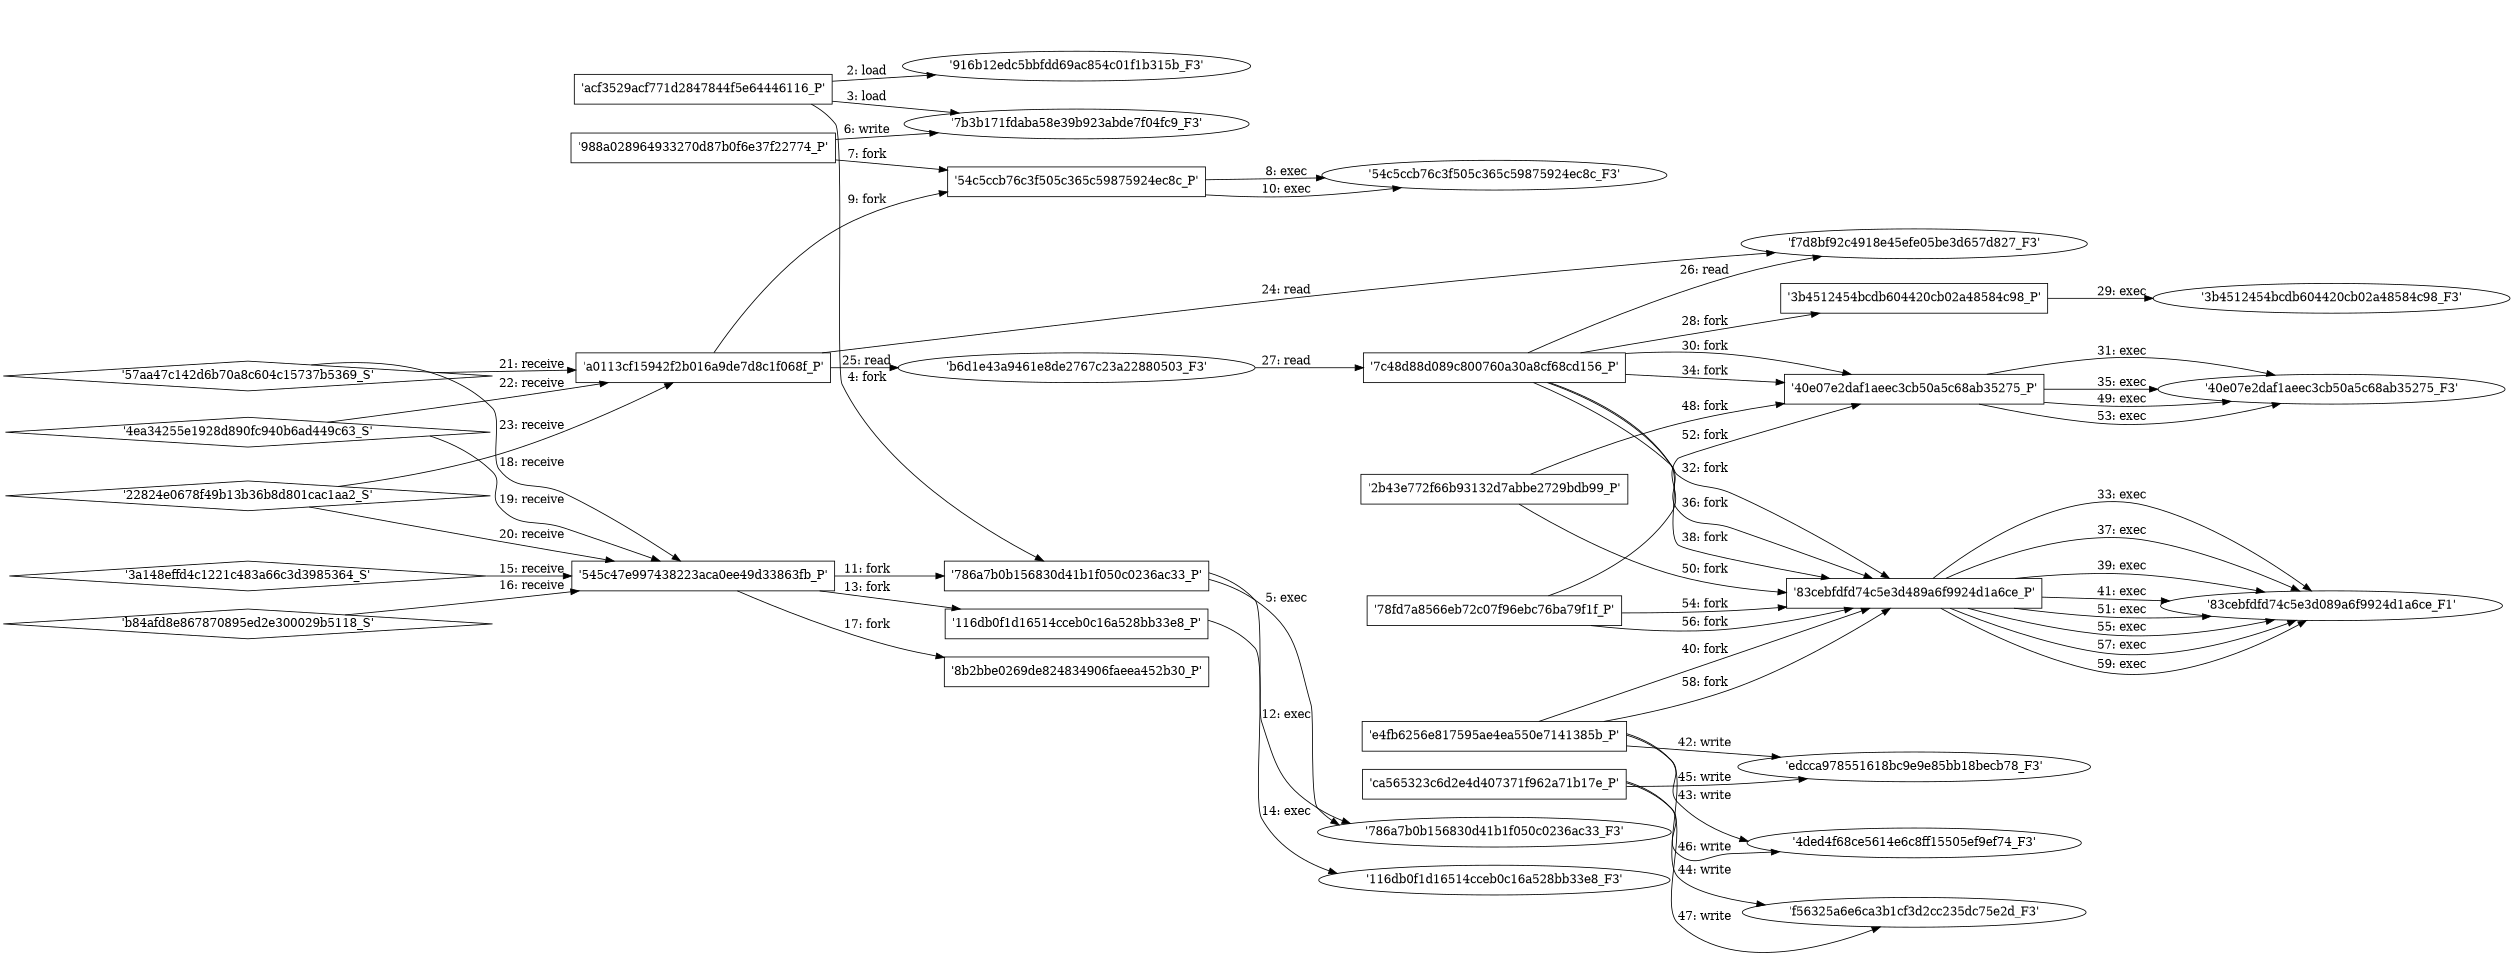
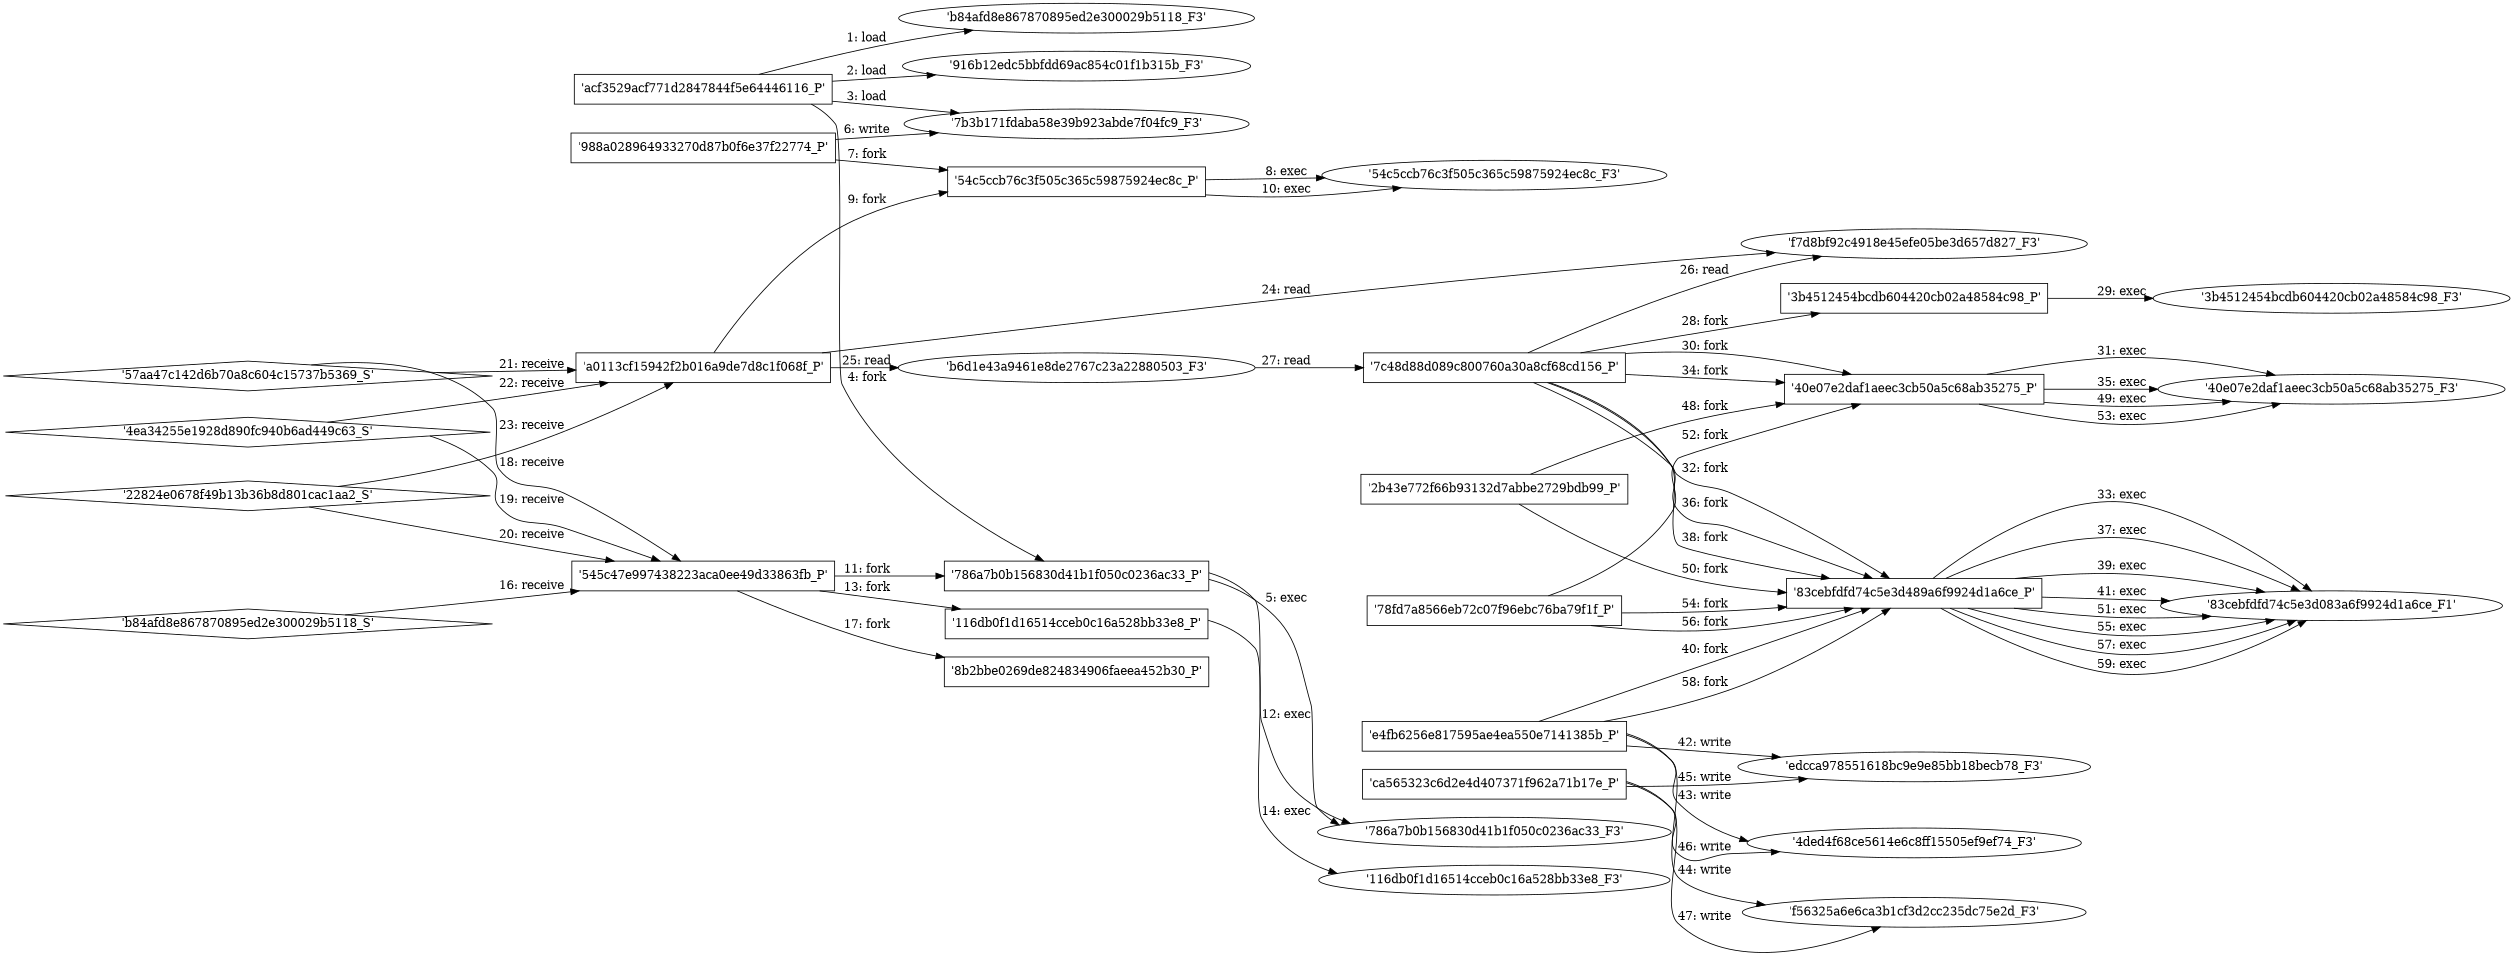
node "'b84afd8e867870895ed2e300029b5118_F3'": added
node "'3a148effd4c1221c483a66c3d3985364_S'": removed
node "'83cebfdfd74c5e3d089a6f9924d1a6ce_F1'": label "'83cebfdfd74c5e3d089a6f9924d1a6ce_F1'" -> "'83cebfdfd74c5e3d083a6f9924d1a6ce_F1'"
